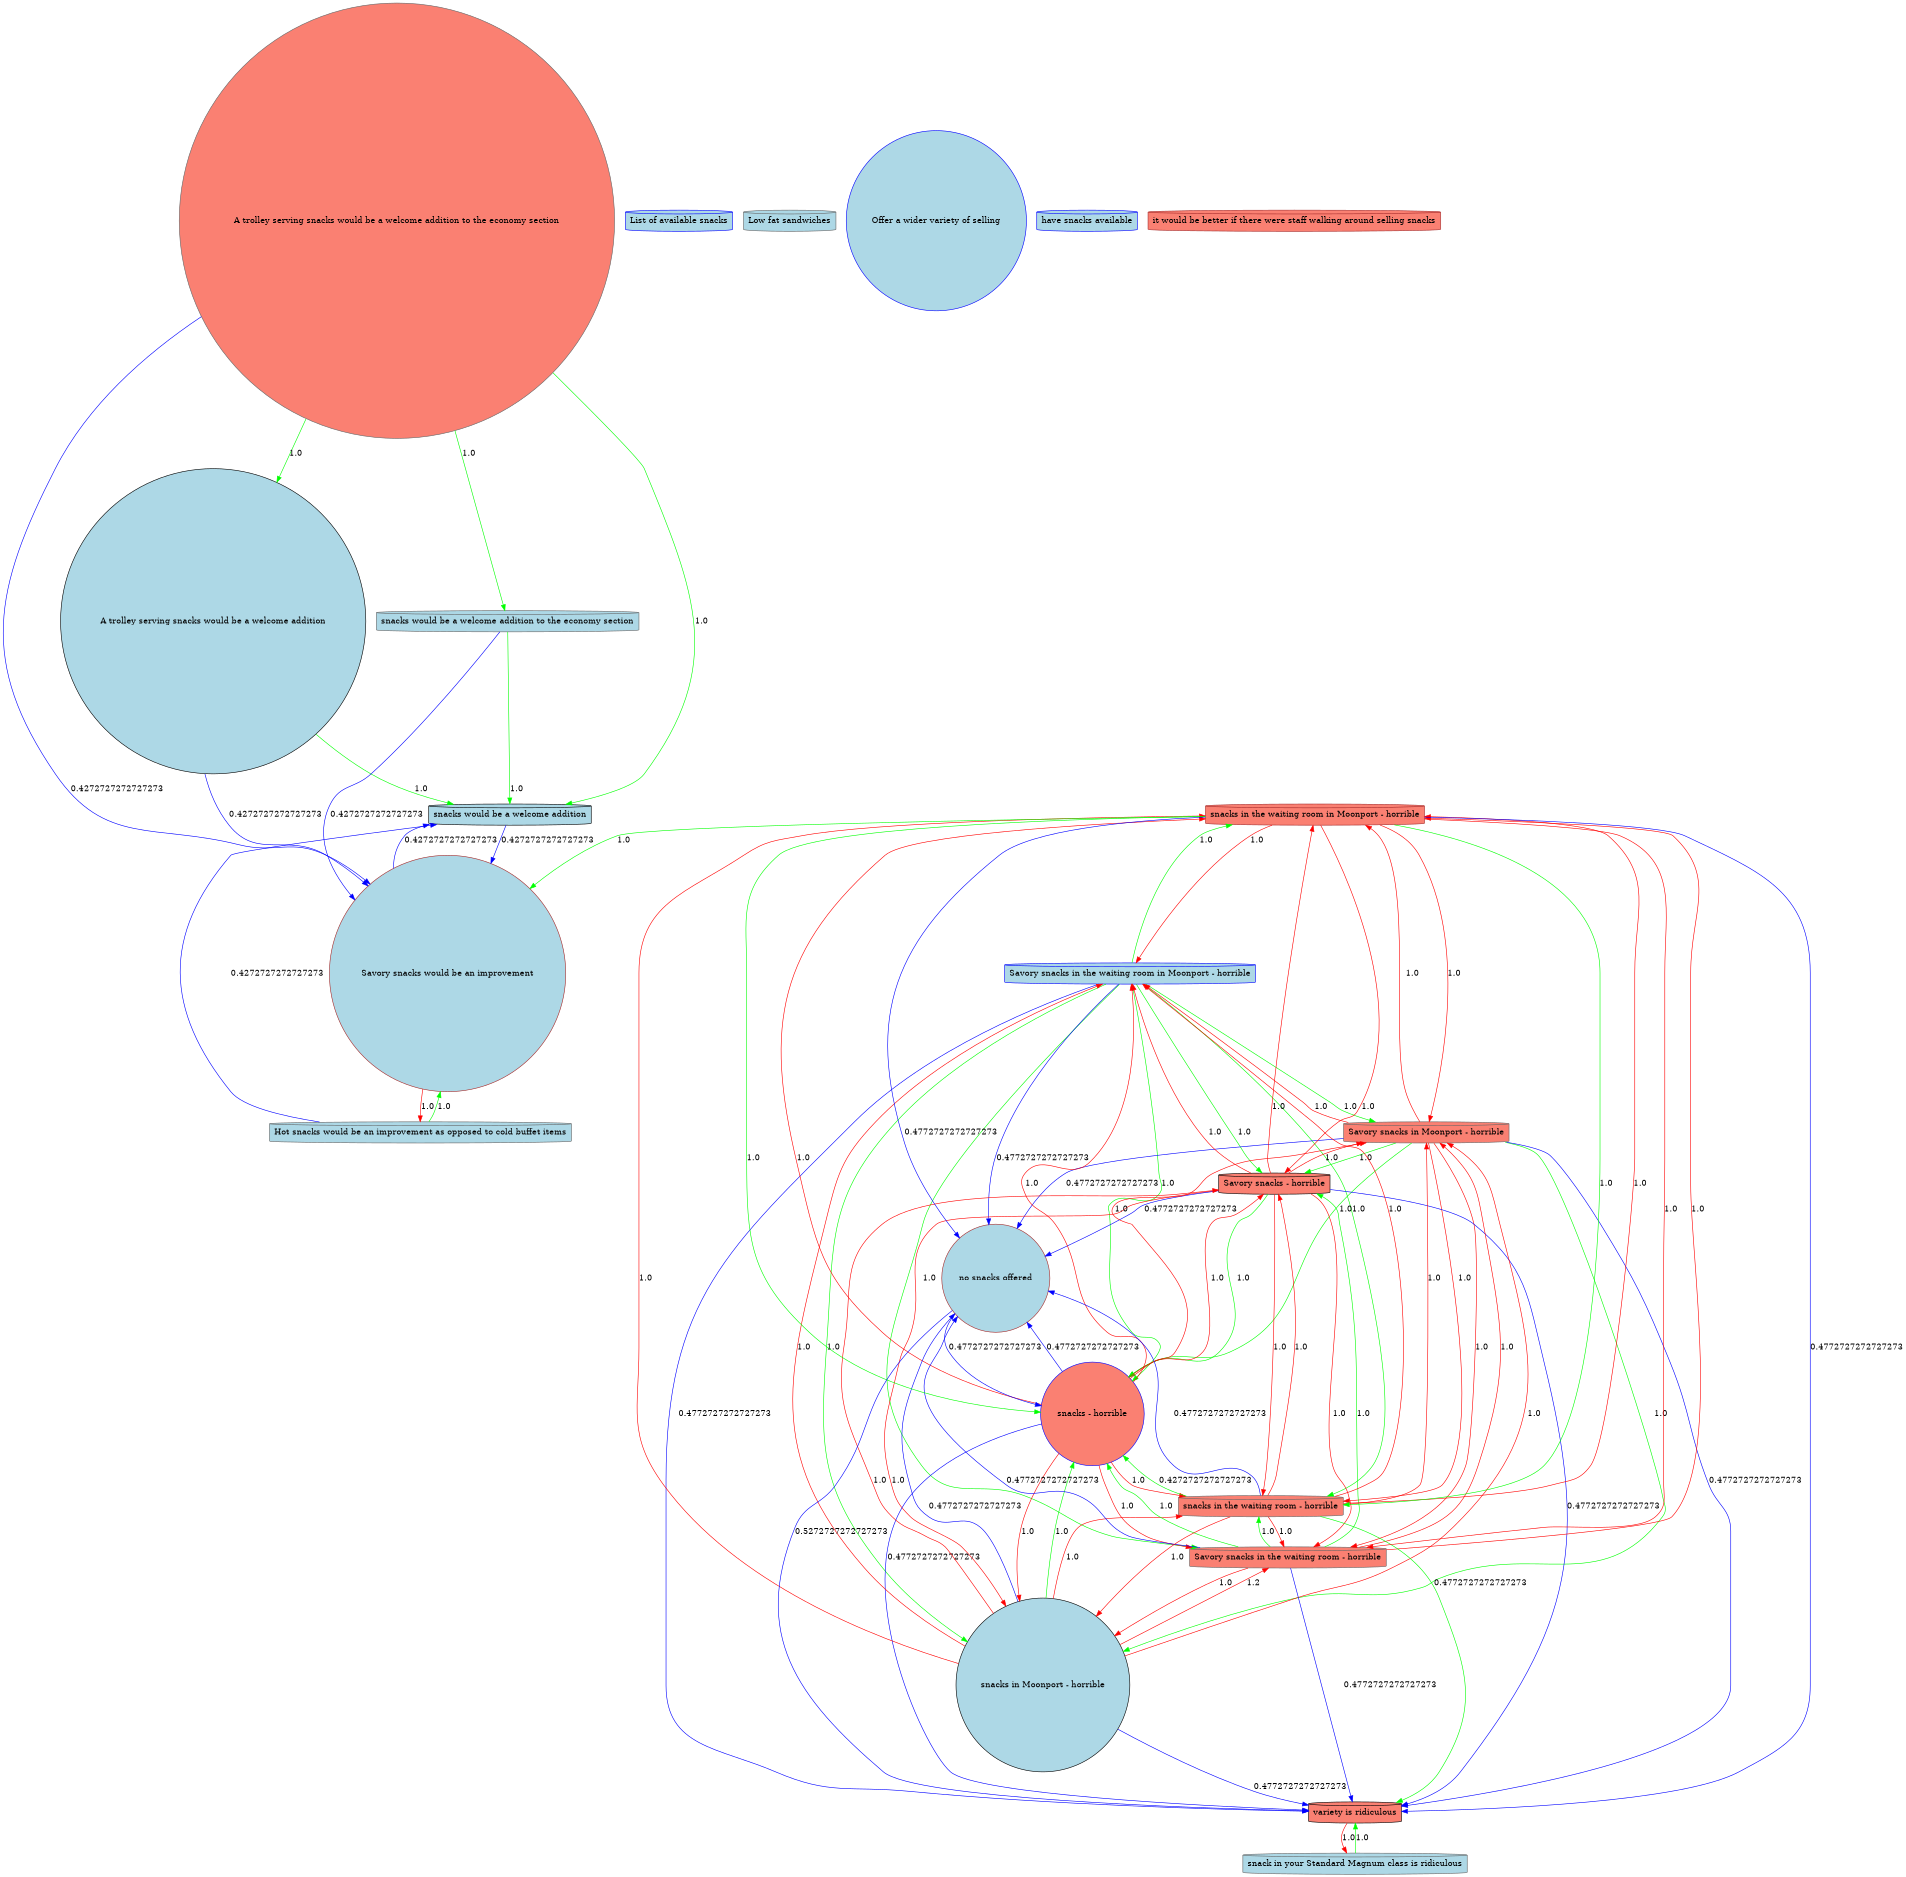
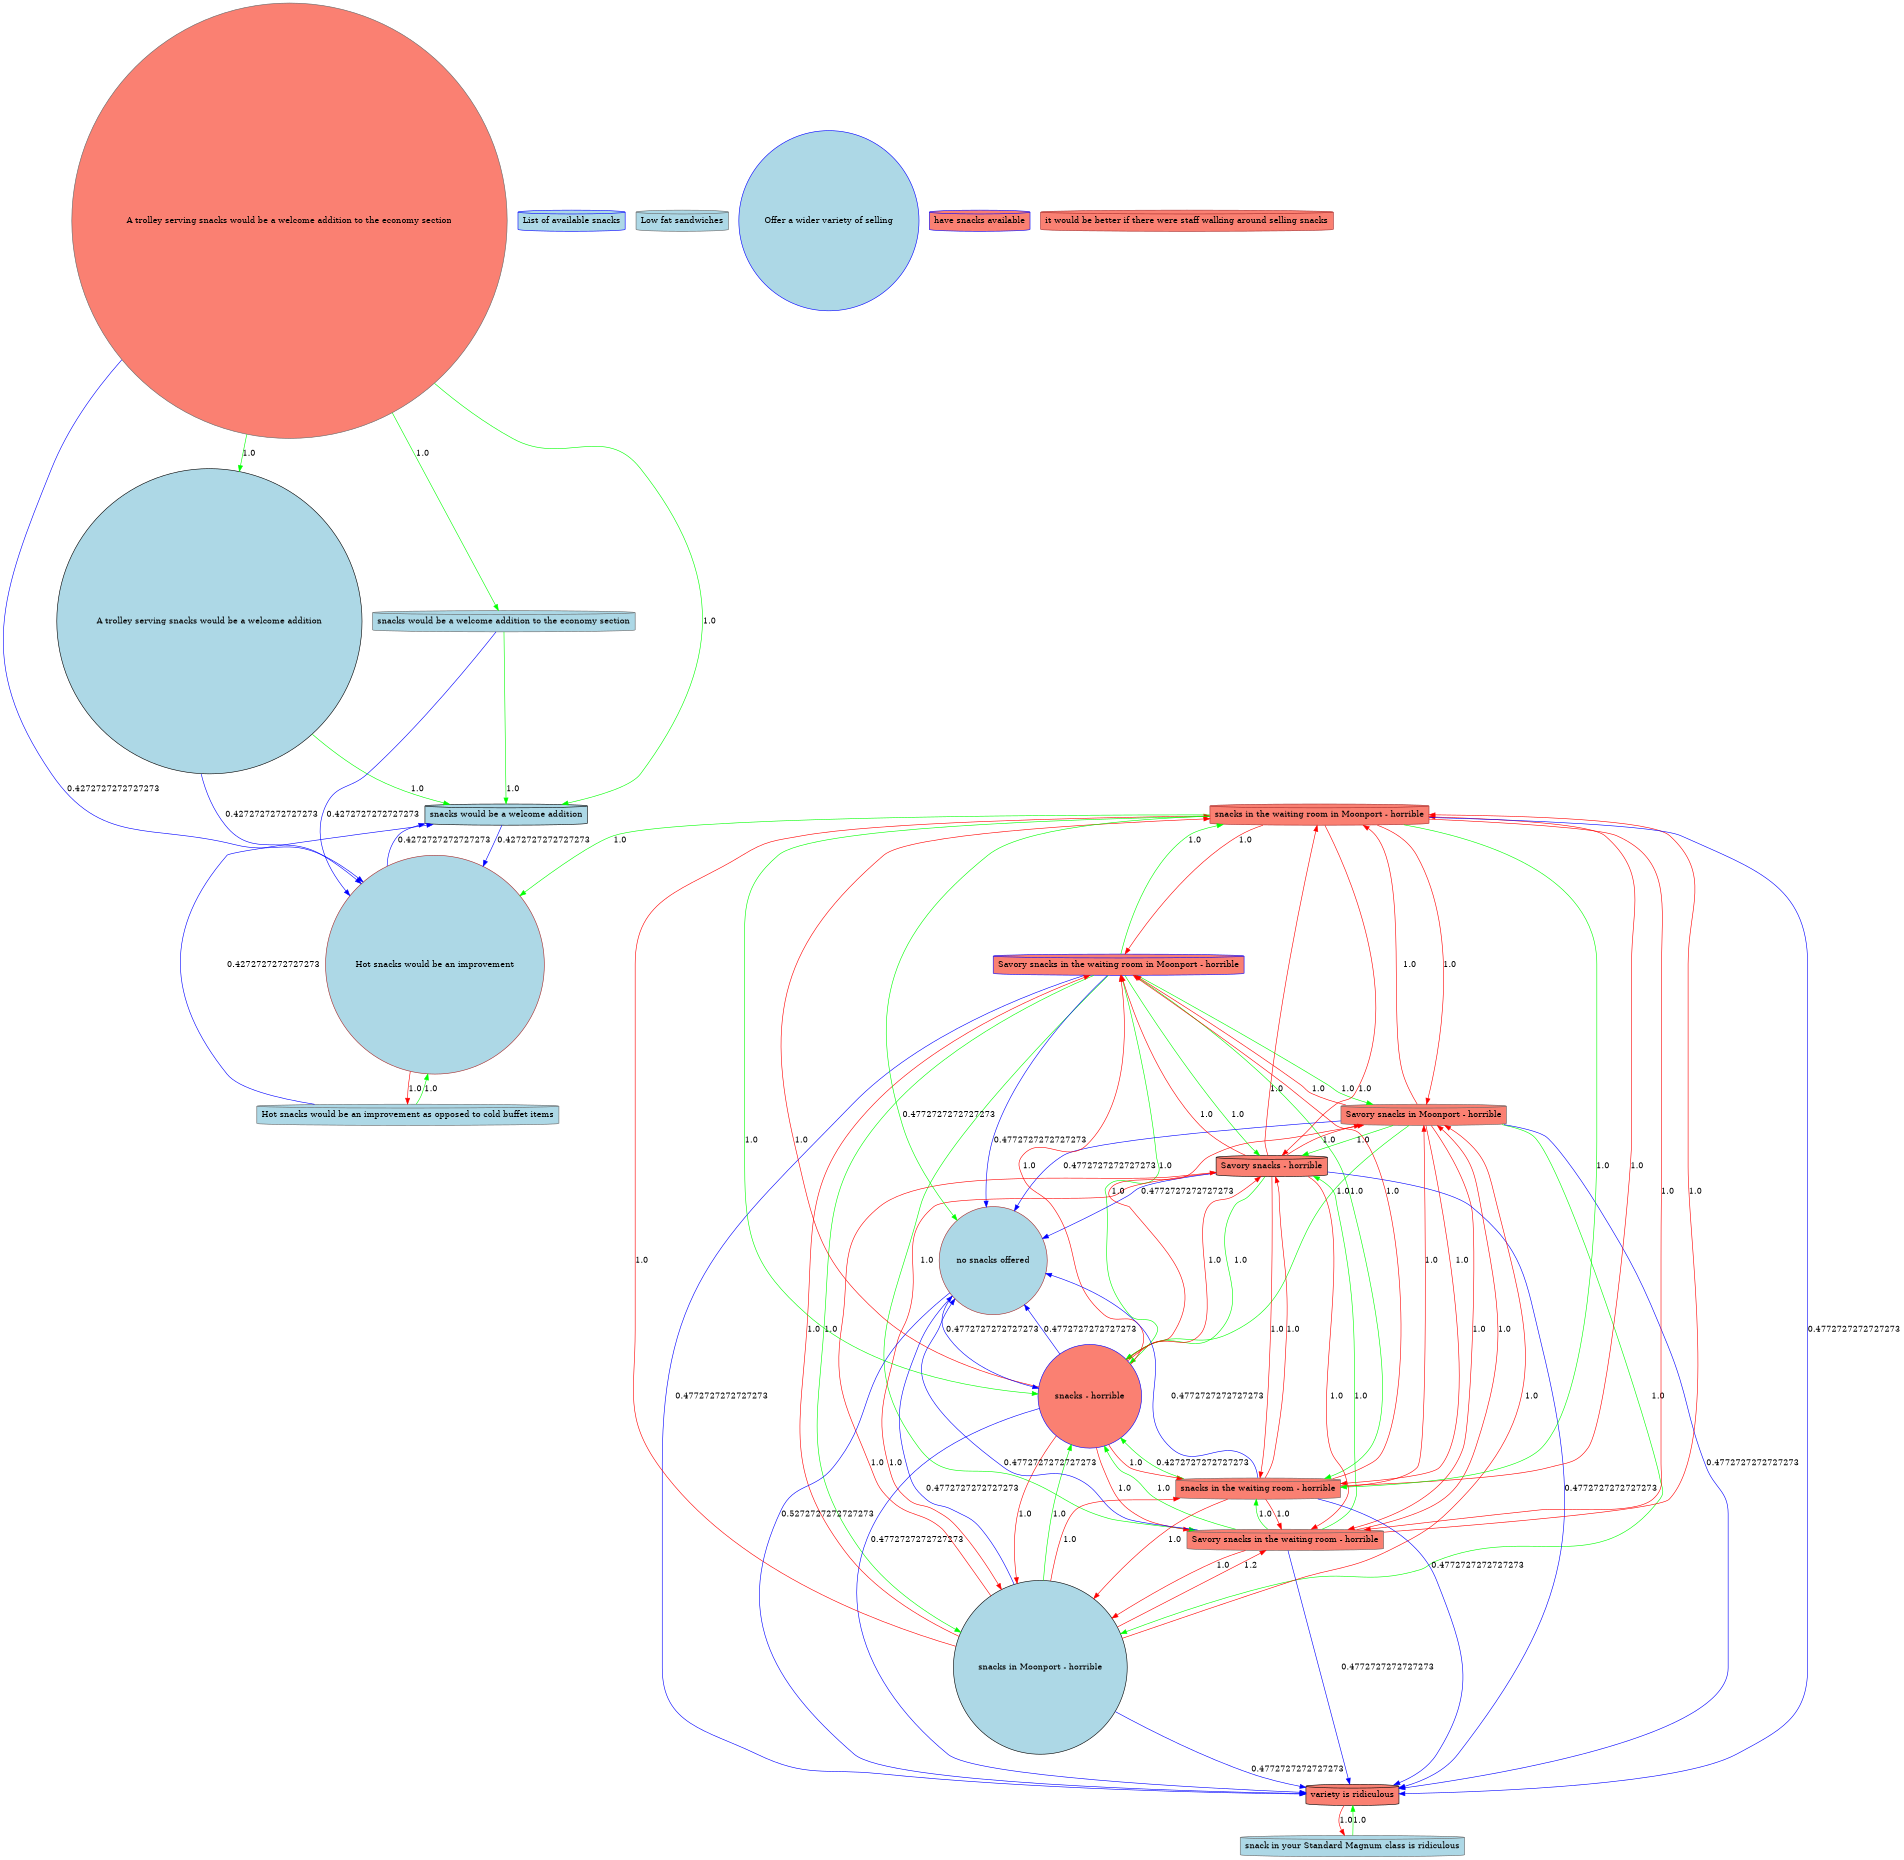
node "have snacks available": fillcolor lightblue -> salmon
edge "snacks in the waiting room in Moonport - horrible" -> "no snacks offered": color blue -> green
node "Savory snacks would be an improvement": label "Savory snacks would be an improvement" -> "Hot snacks would be an improvement"
node "Savory snacks in the waiting room in Moonport - horrible": fillcolor lightblue -> salmon
edge "snacks in the waiting room - horrible" -> "variety is ridiculous": color green -> blue
